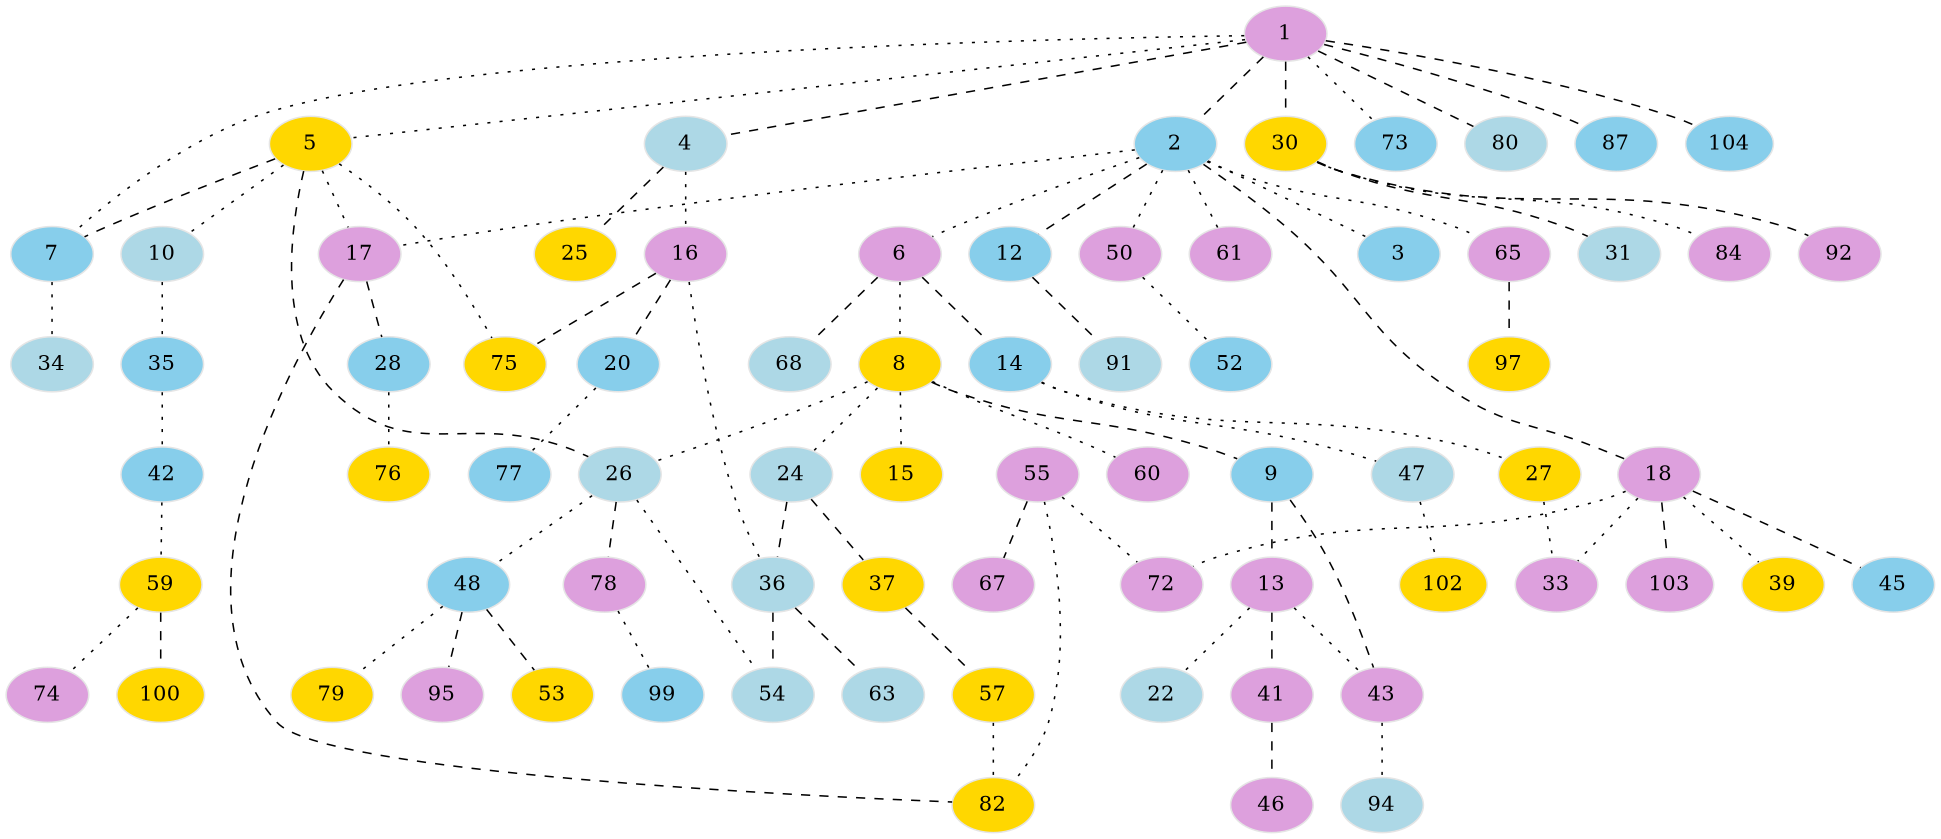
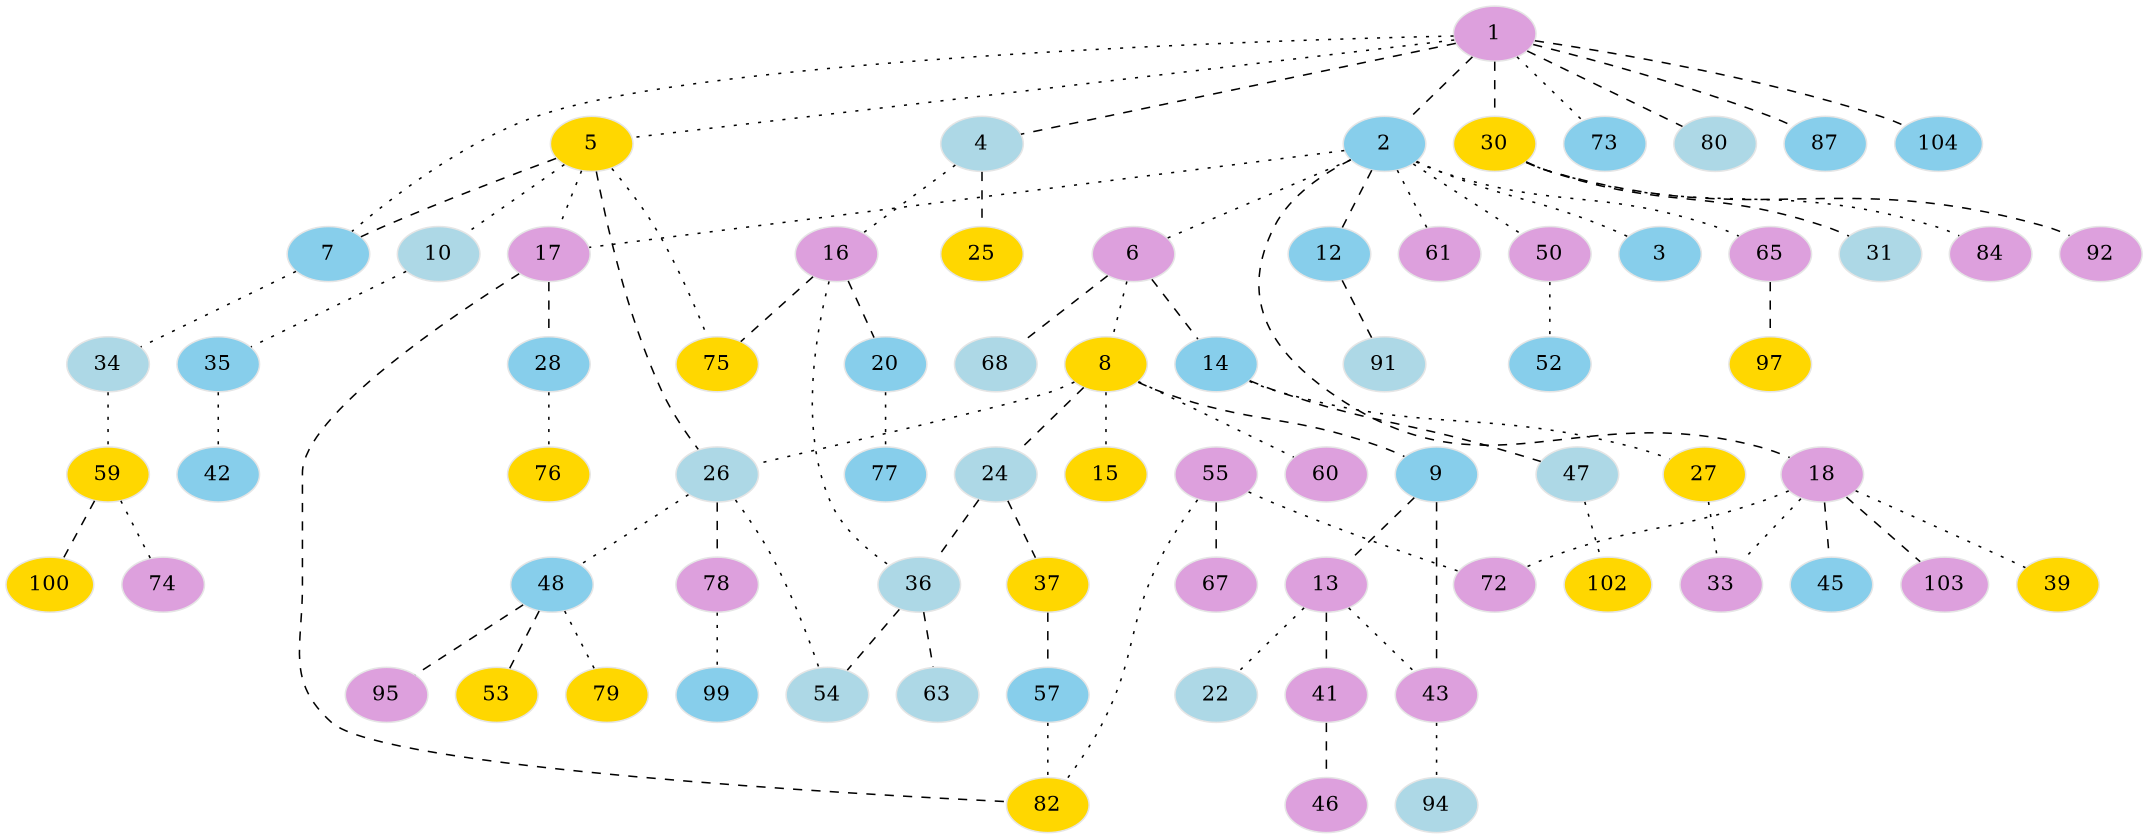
edge "8" -- "24": style dotted -> dashed
edge "14" -- "47": style dotted -> dashed
edge "42" -- "59": now "34" -- "59"
node "57": fillcolor gold -> skyblue
